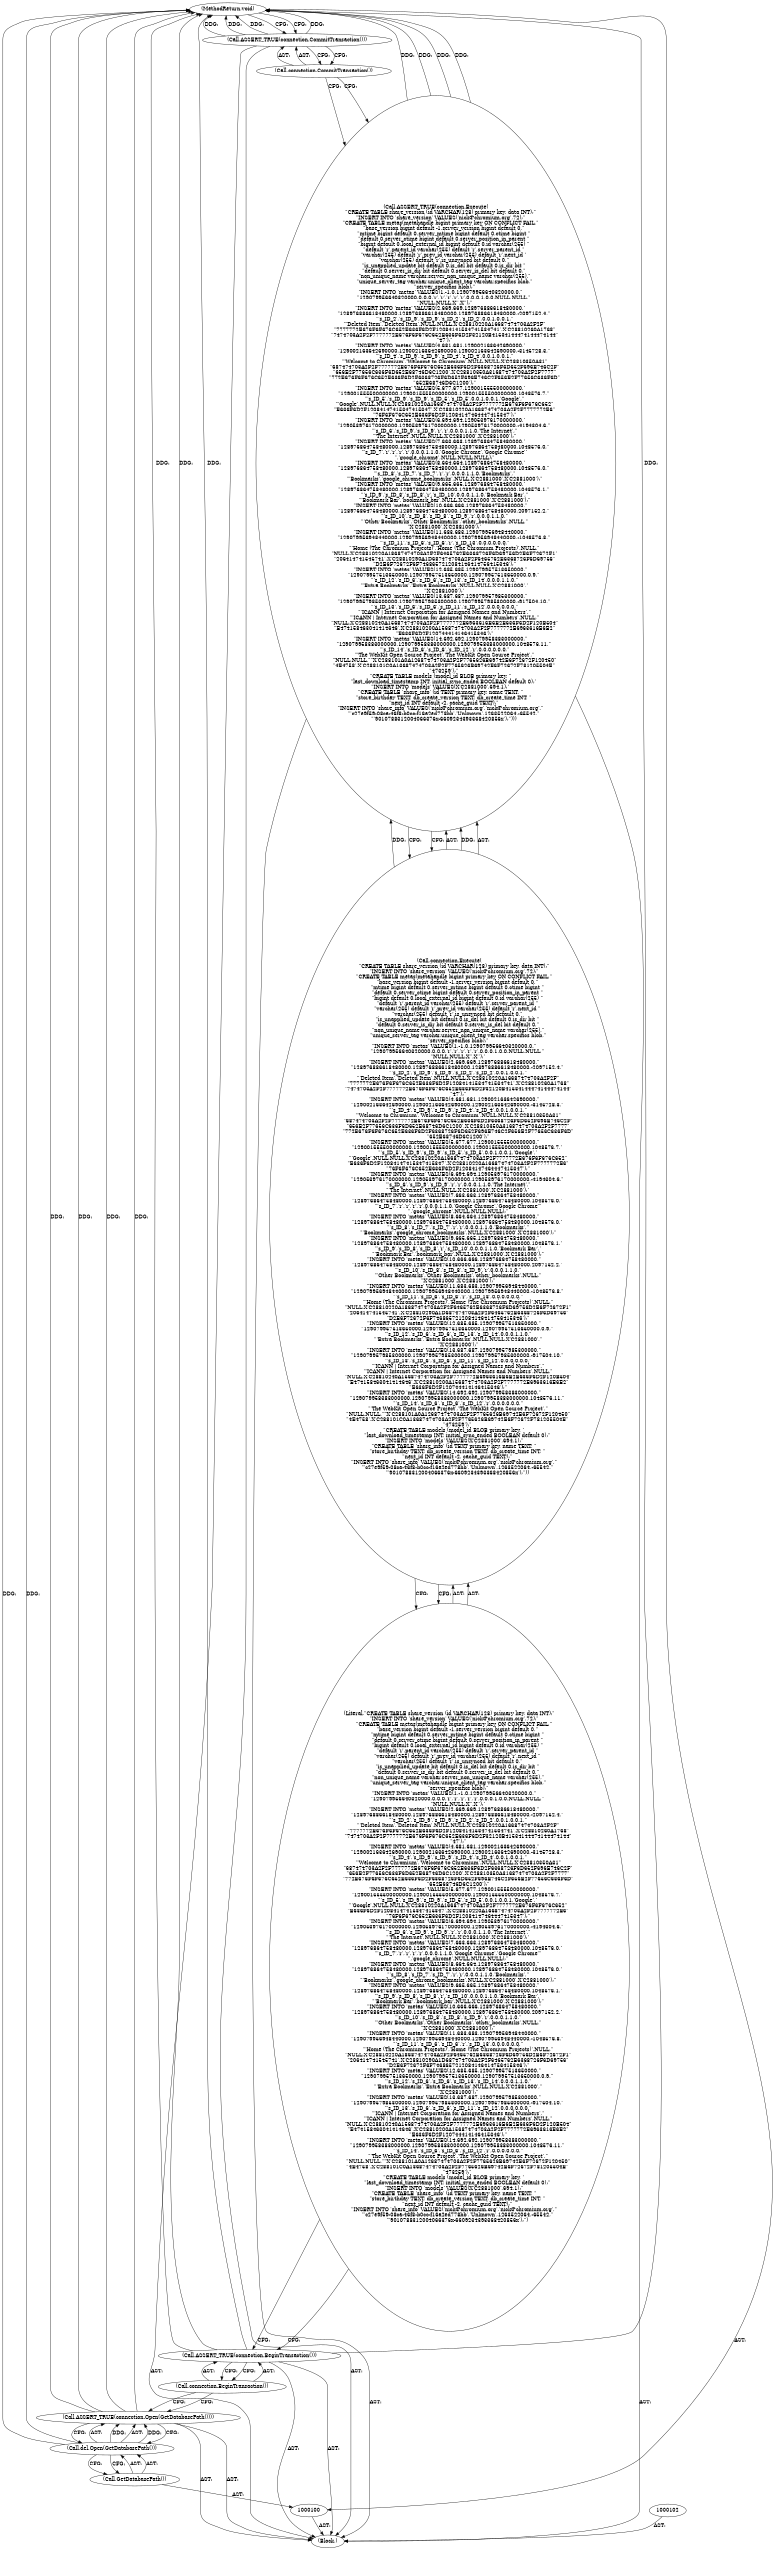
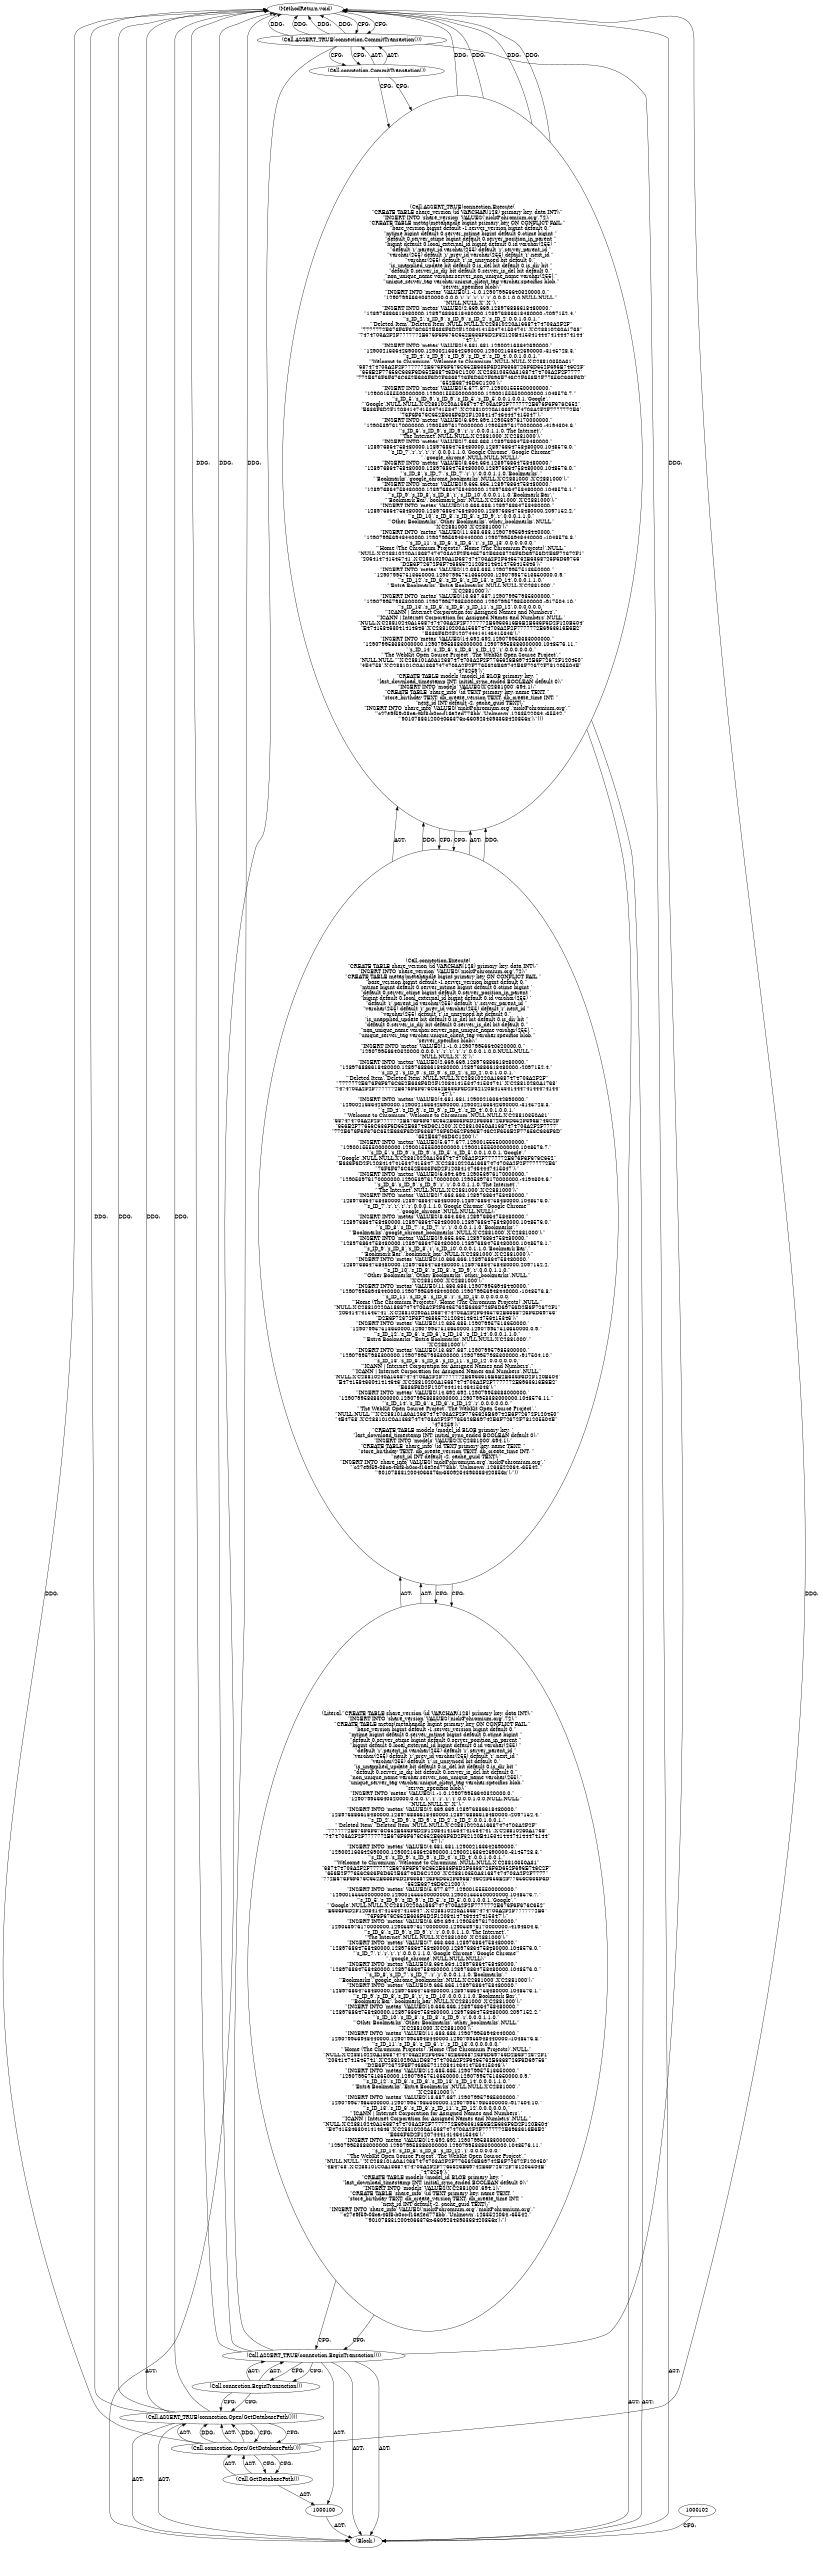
edge "(MethodReturn,void)" -> "1000100": now "(Call,ASSERT_TRUE(connection.BeginTransaction()))" -> "1000100"
node "(Call,del.Open(GetDatabasePath()))": label "(Call,del.Open(GetDatabasePath()))" -> "(Call,connection.Open(GetDatabasePath()))"
edge "1000102" -> "(Block,)": label "AST: " -> "CFG: "
